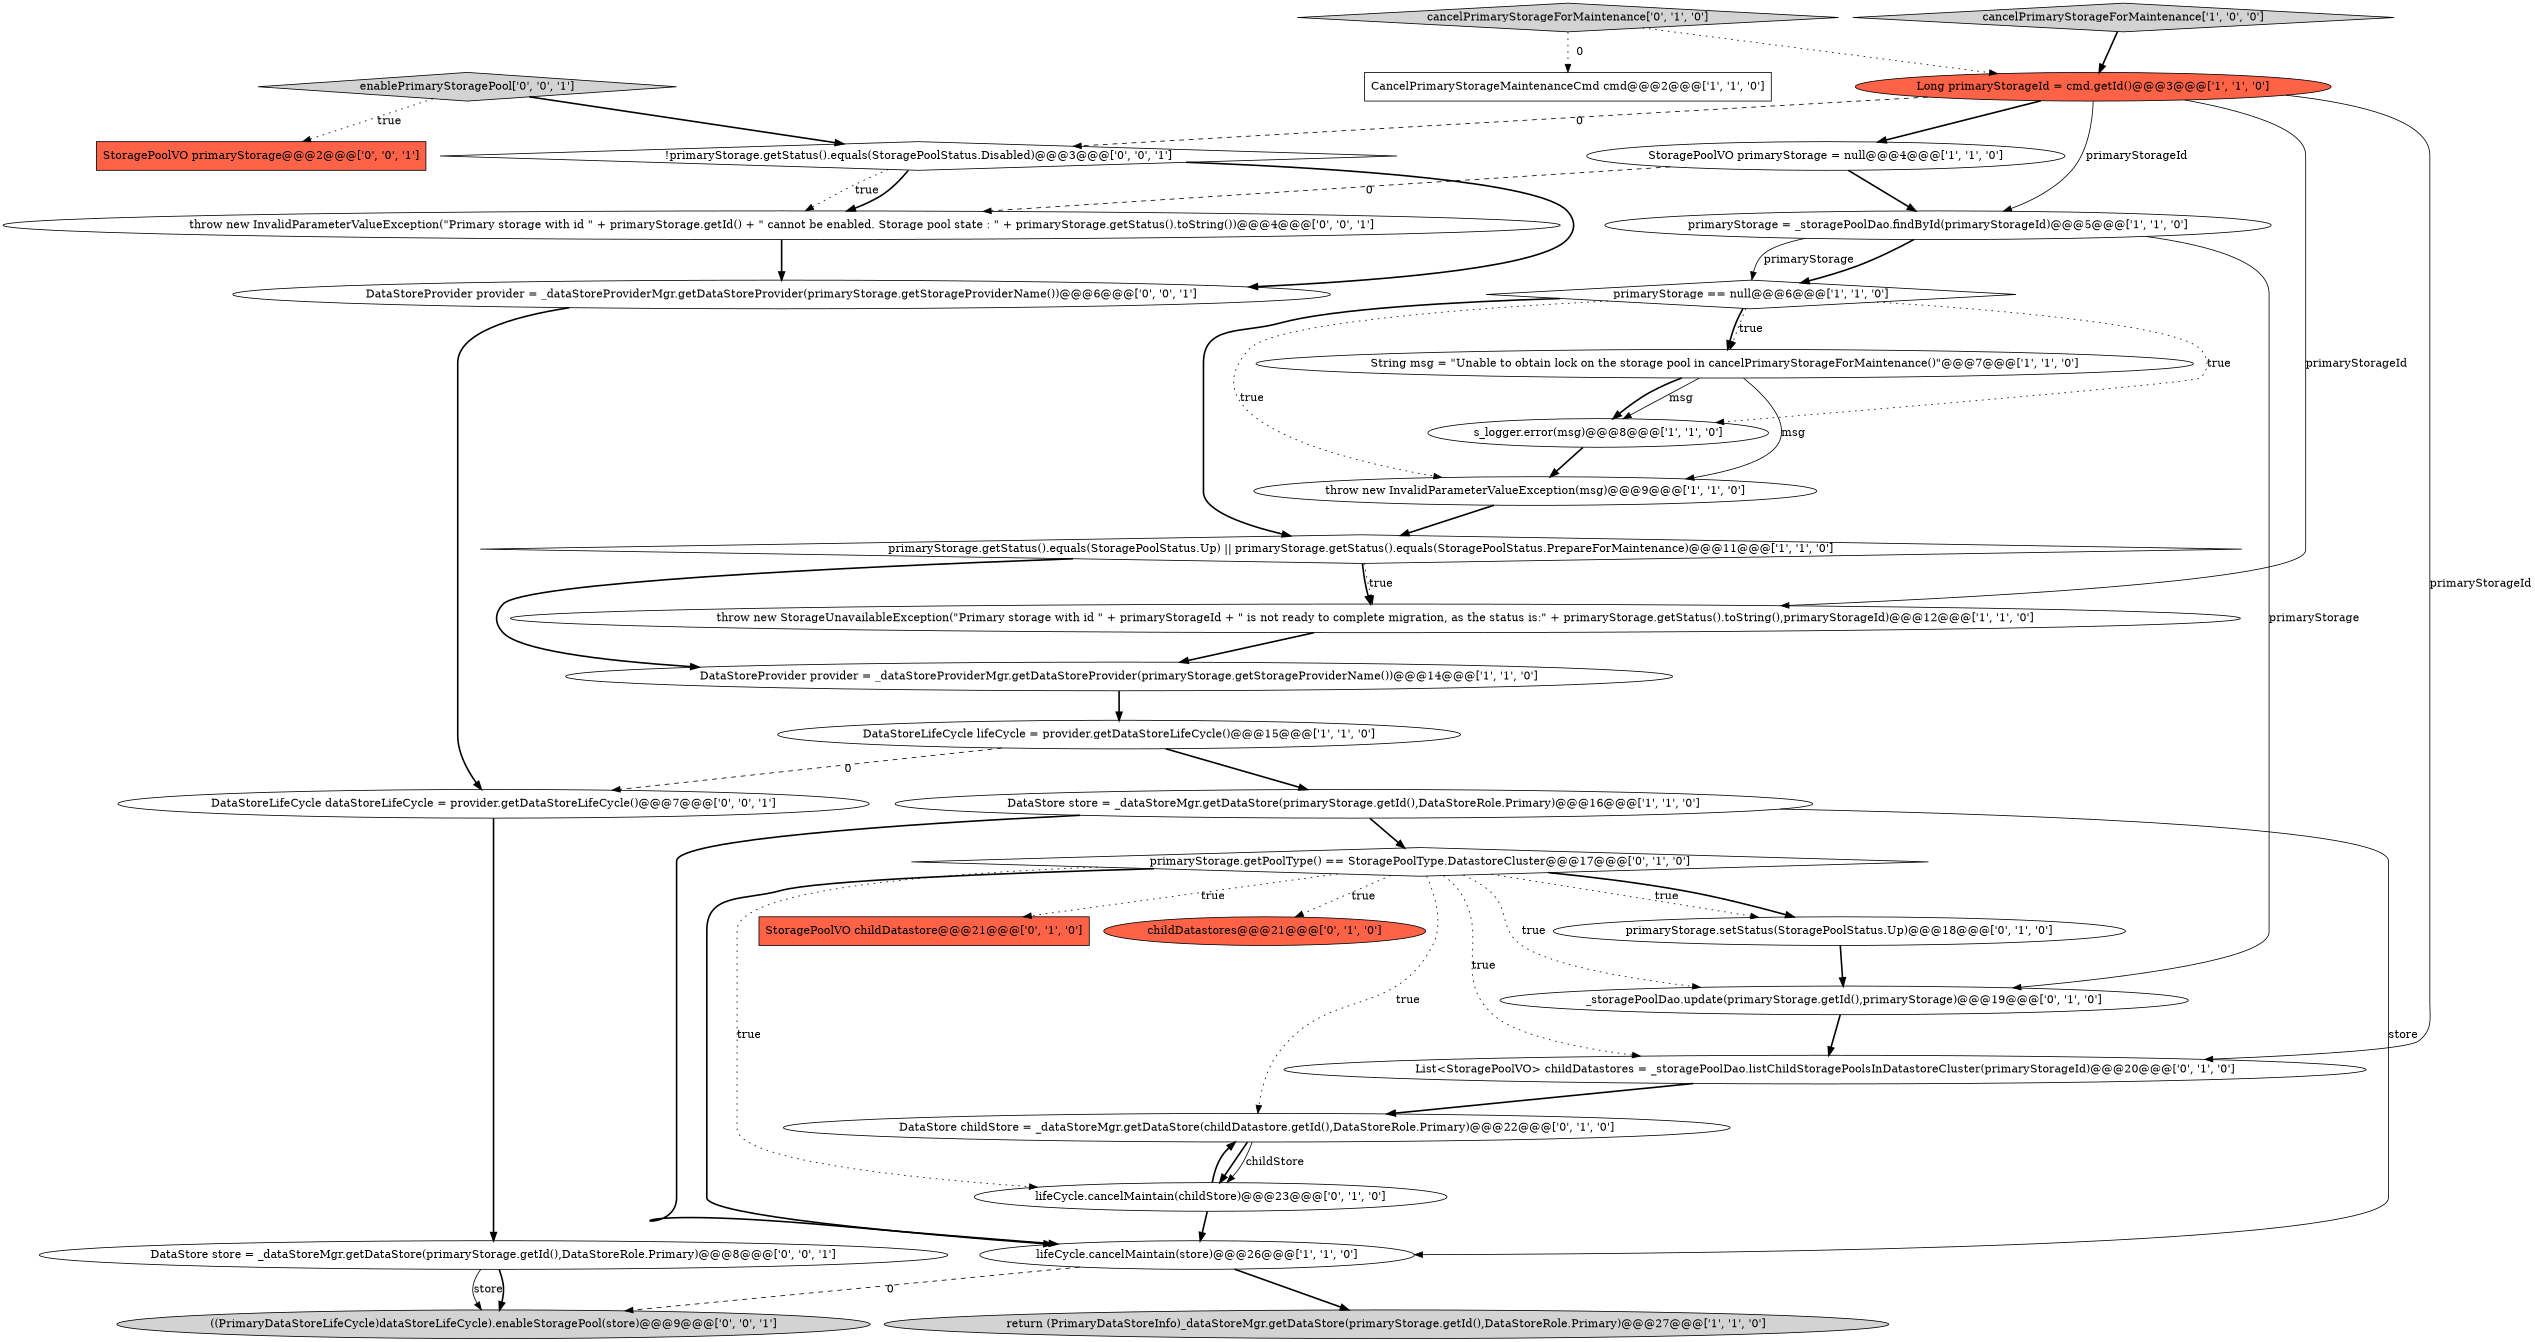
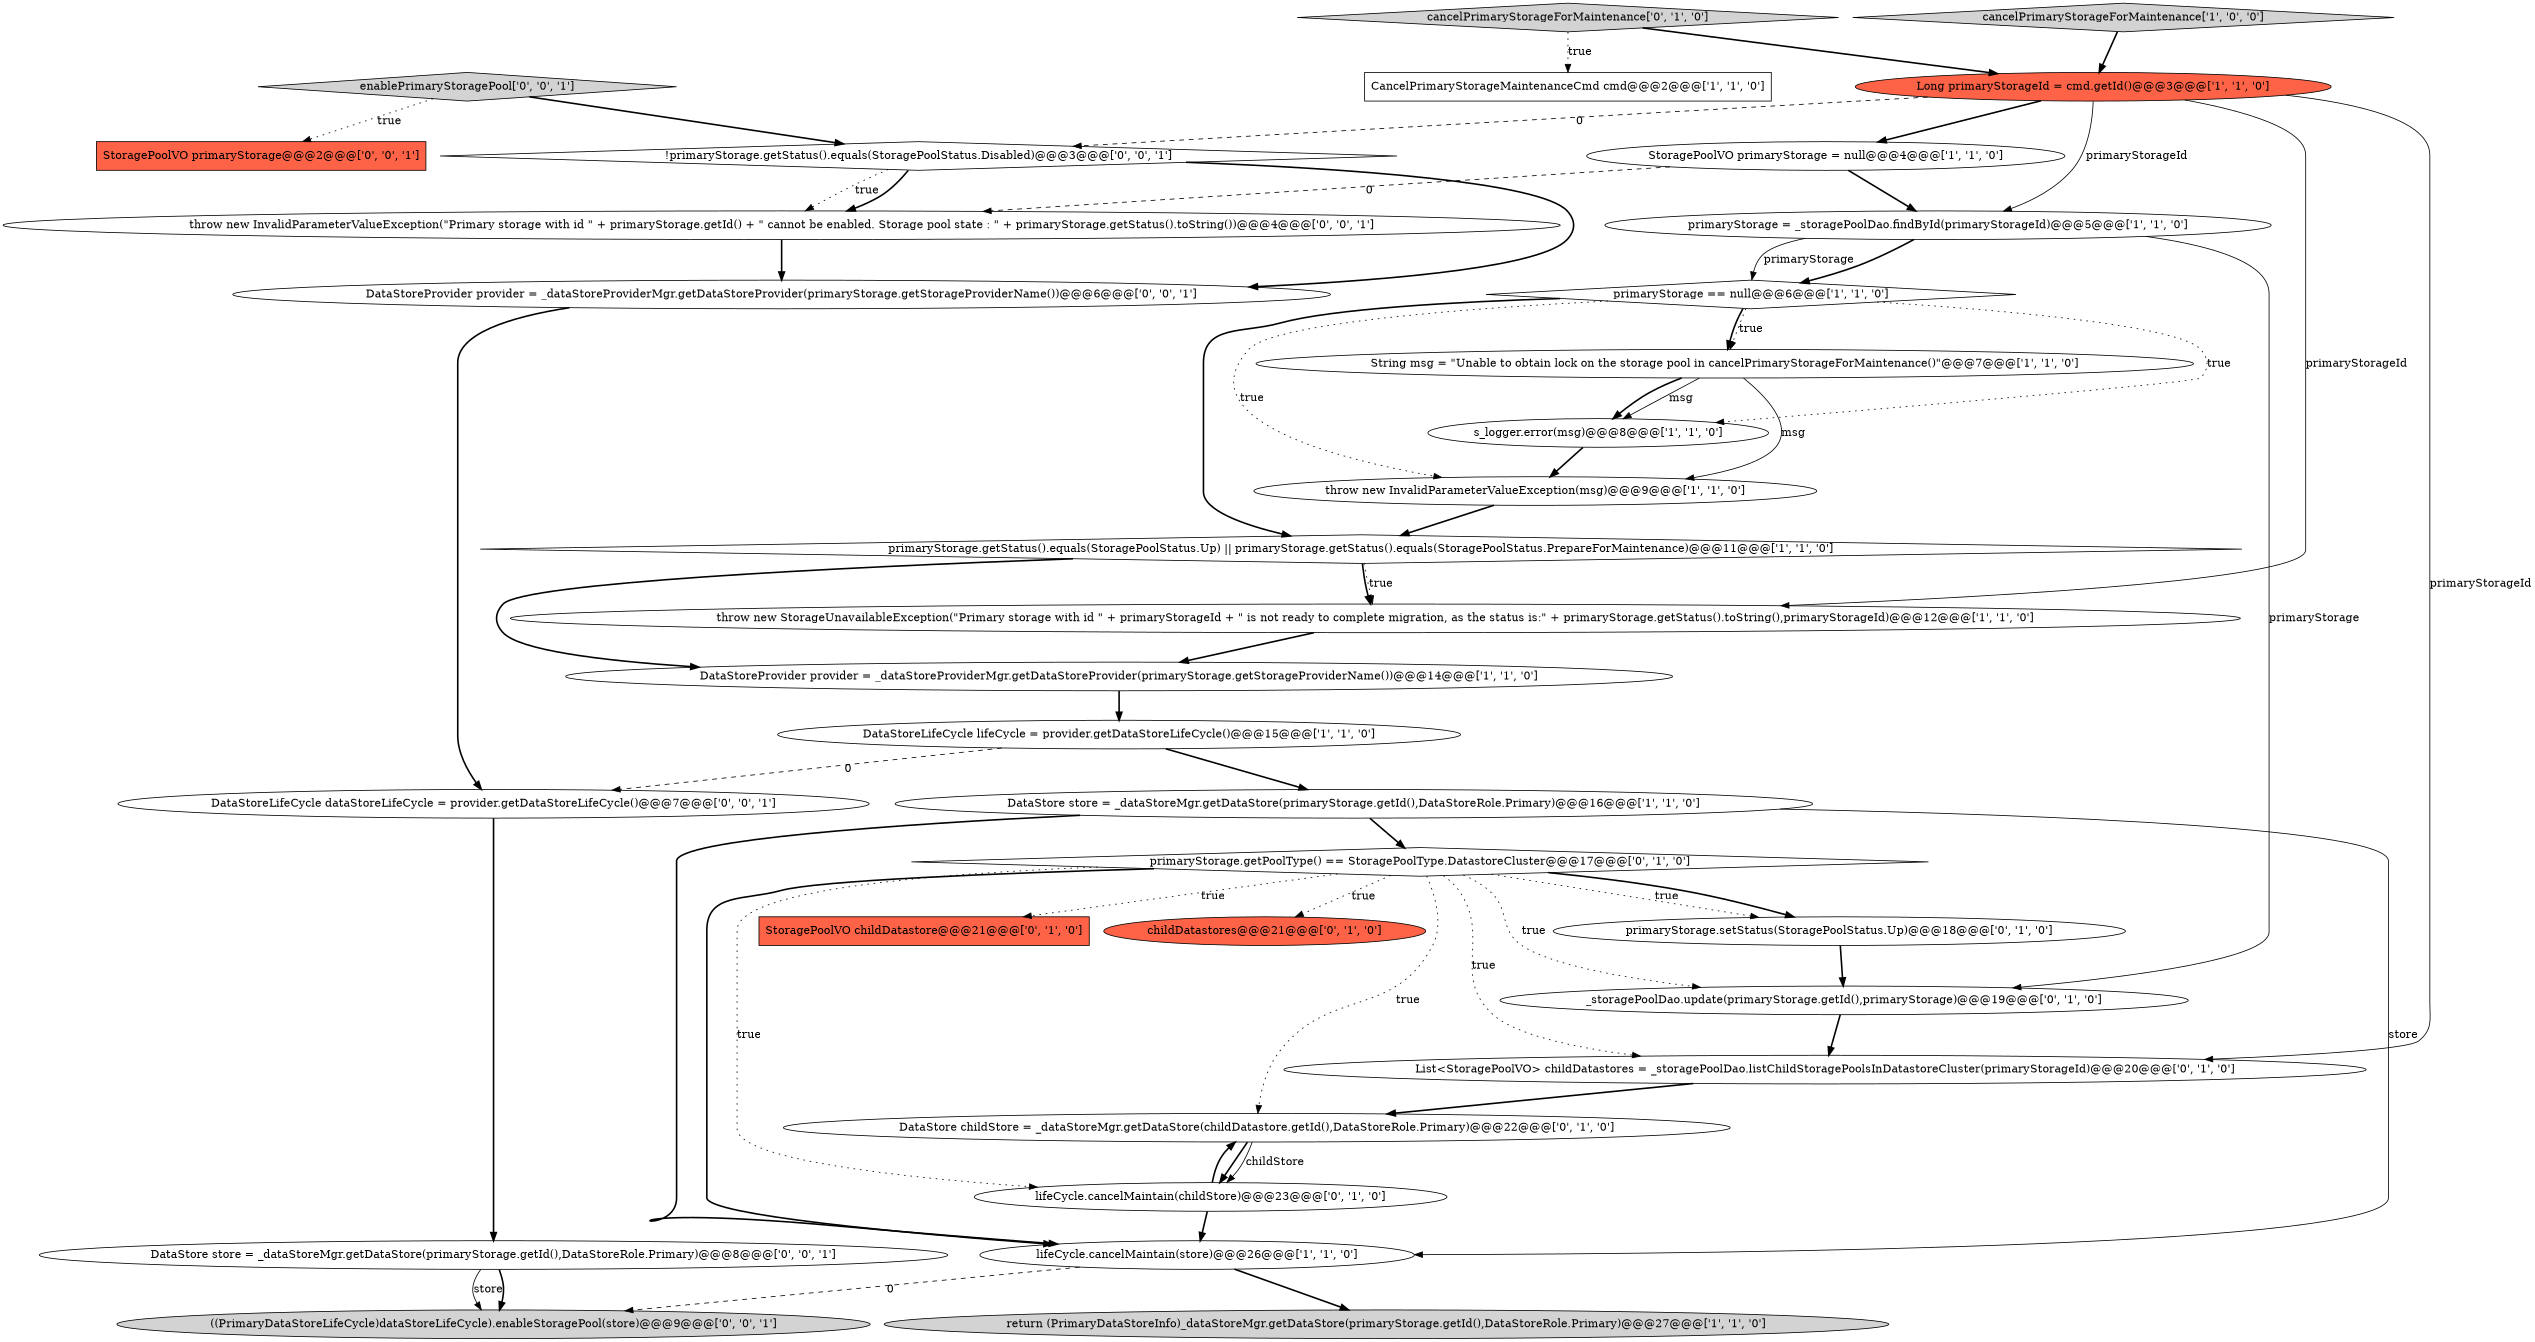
edge "cancelPrimaryStorageForMaintenance['0', '1', '0']" -> "Long primaryStorageId = cmd.getId()@@@3@@@['1', '1', '0']": style dotted -> bold
edge "cancelPrimaryStorageForMaintenance['0', '1', '0']" -> "CancelPrimaryStorageMaintenanceCmd cmd@@@2@@@['1', '1', '0']": label "0" -> "true"
